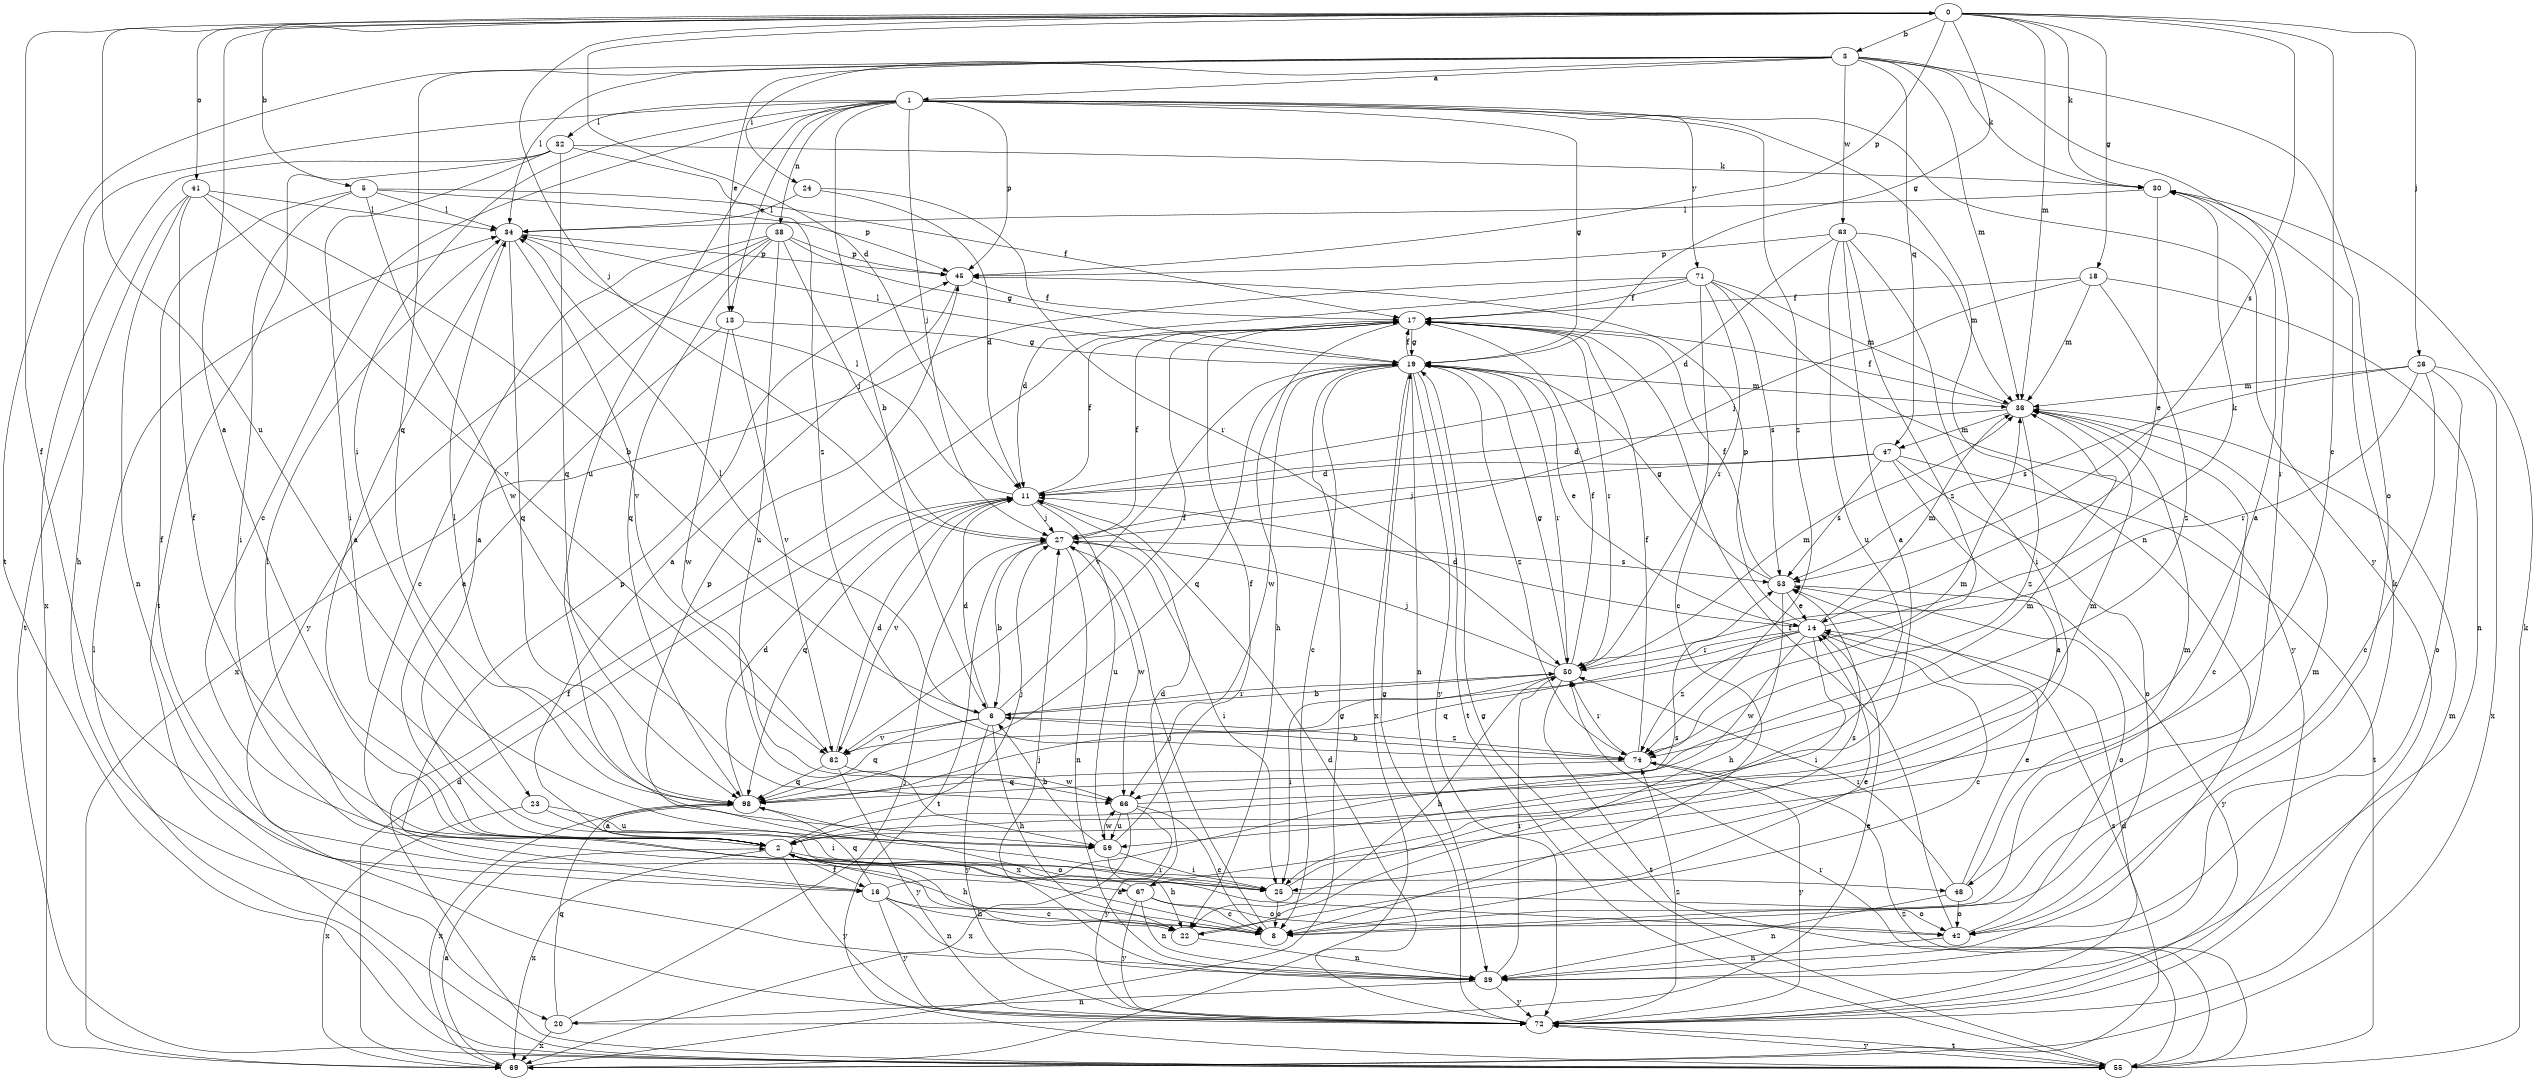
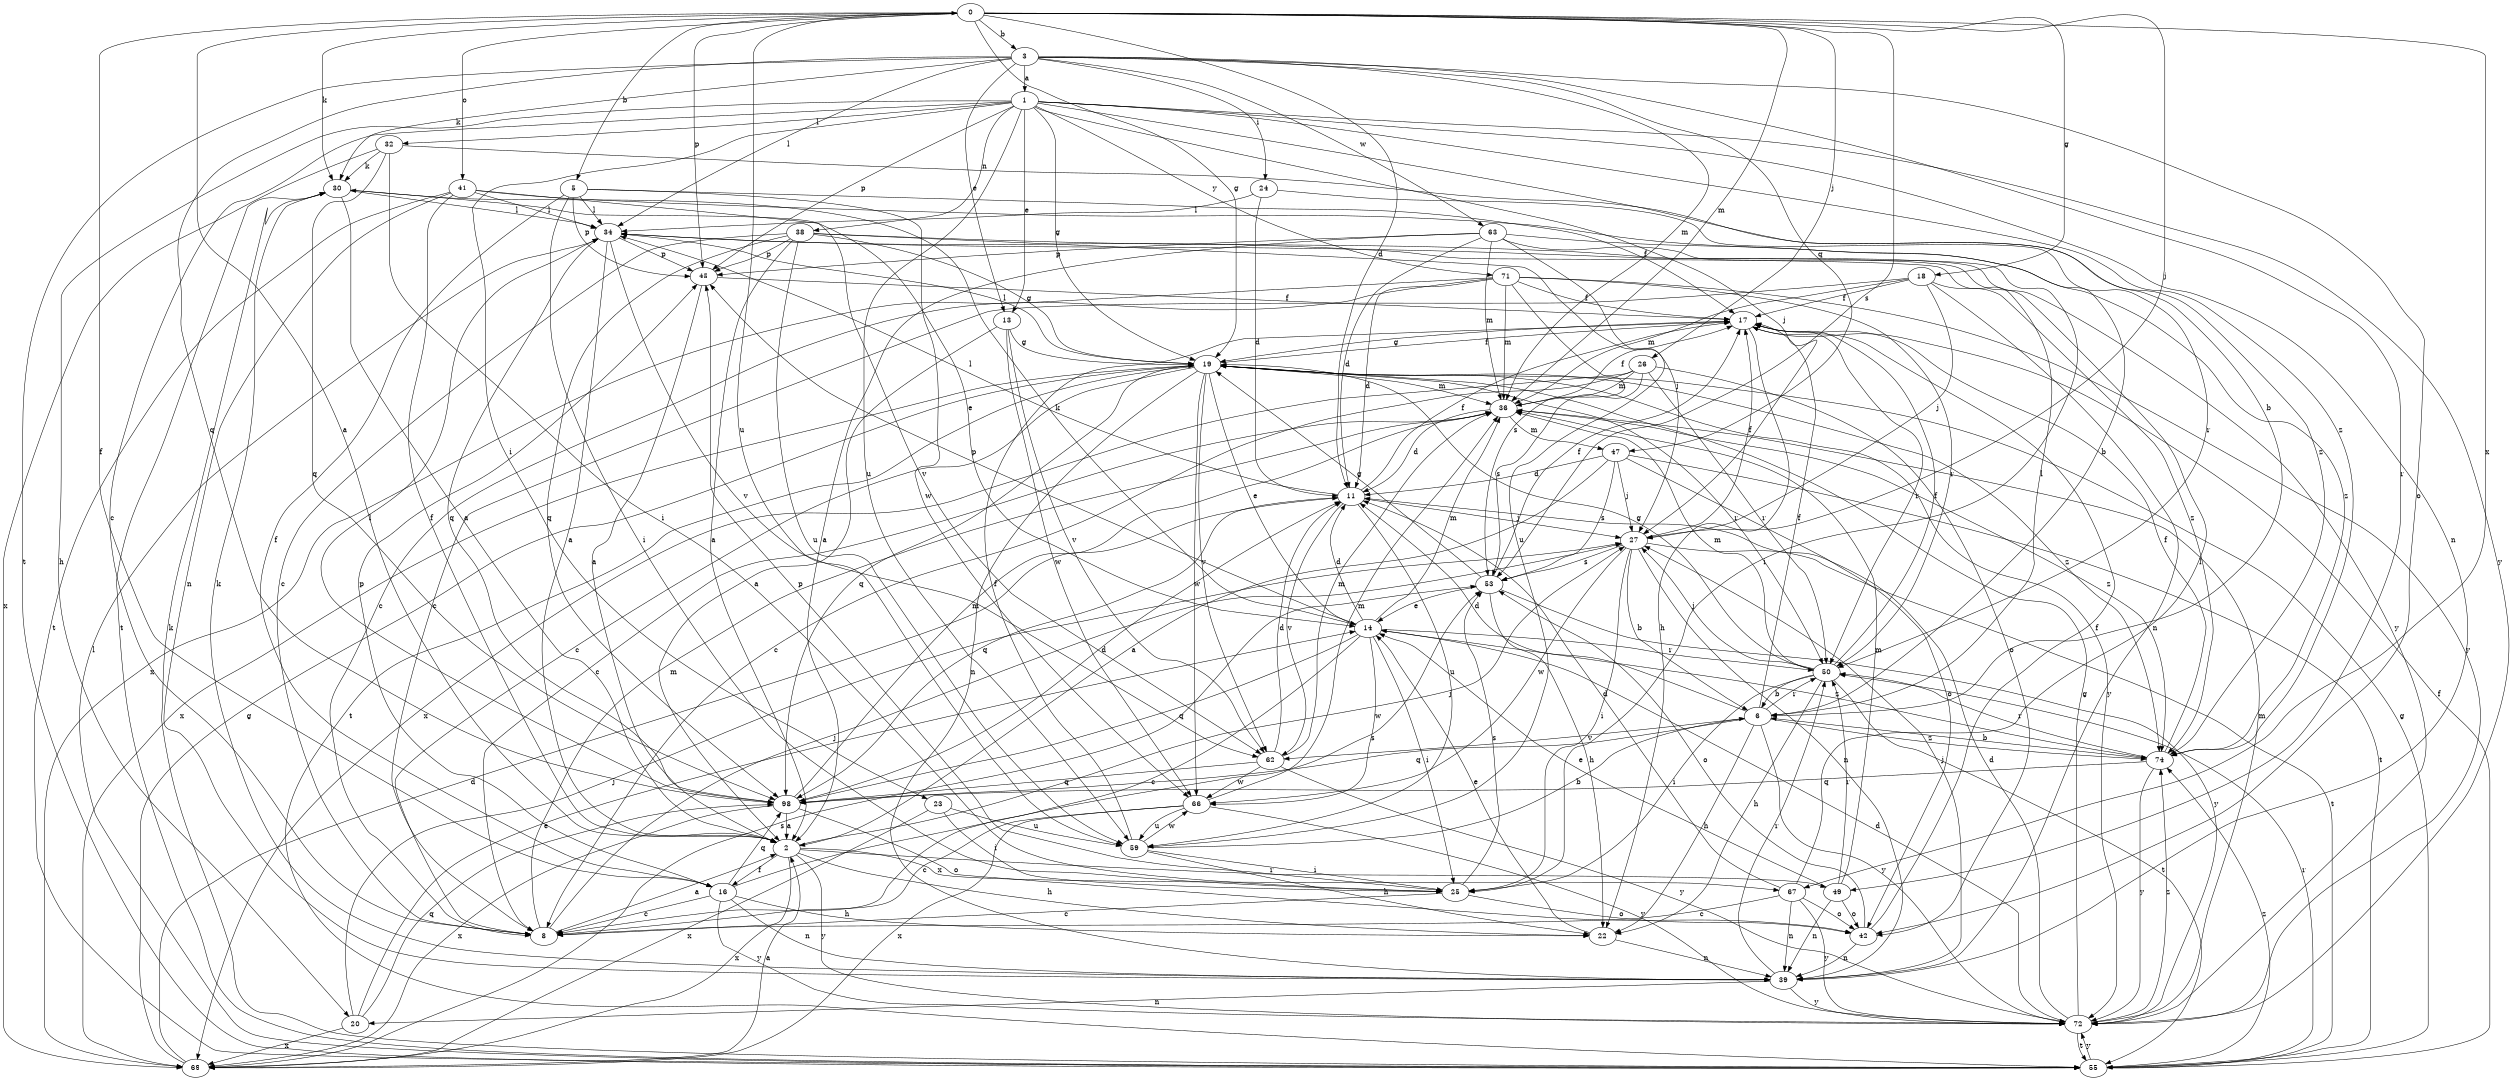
edge "18" -> "8": added, label "c"
edge "0" -> "67": label "c" -> "x"
node "48": label "48" -> "49"
edge "32" -> "55": now "30" -> "55"
